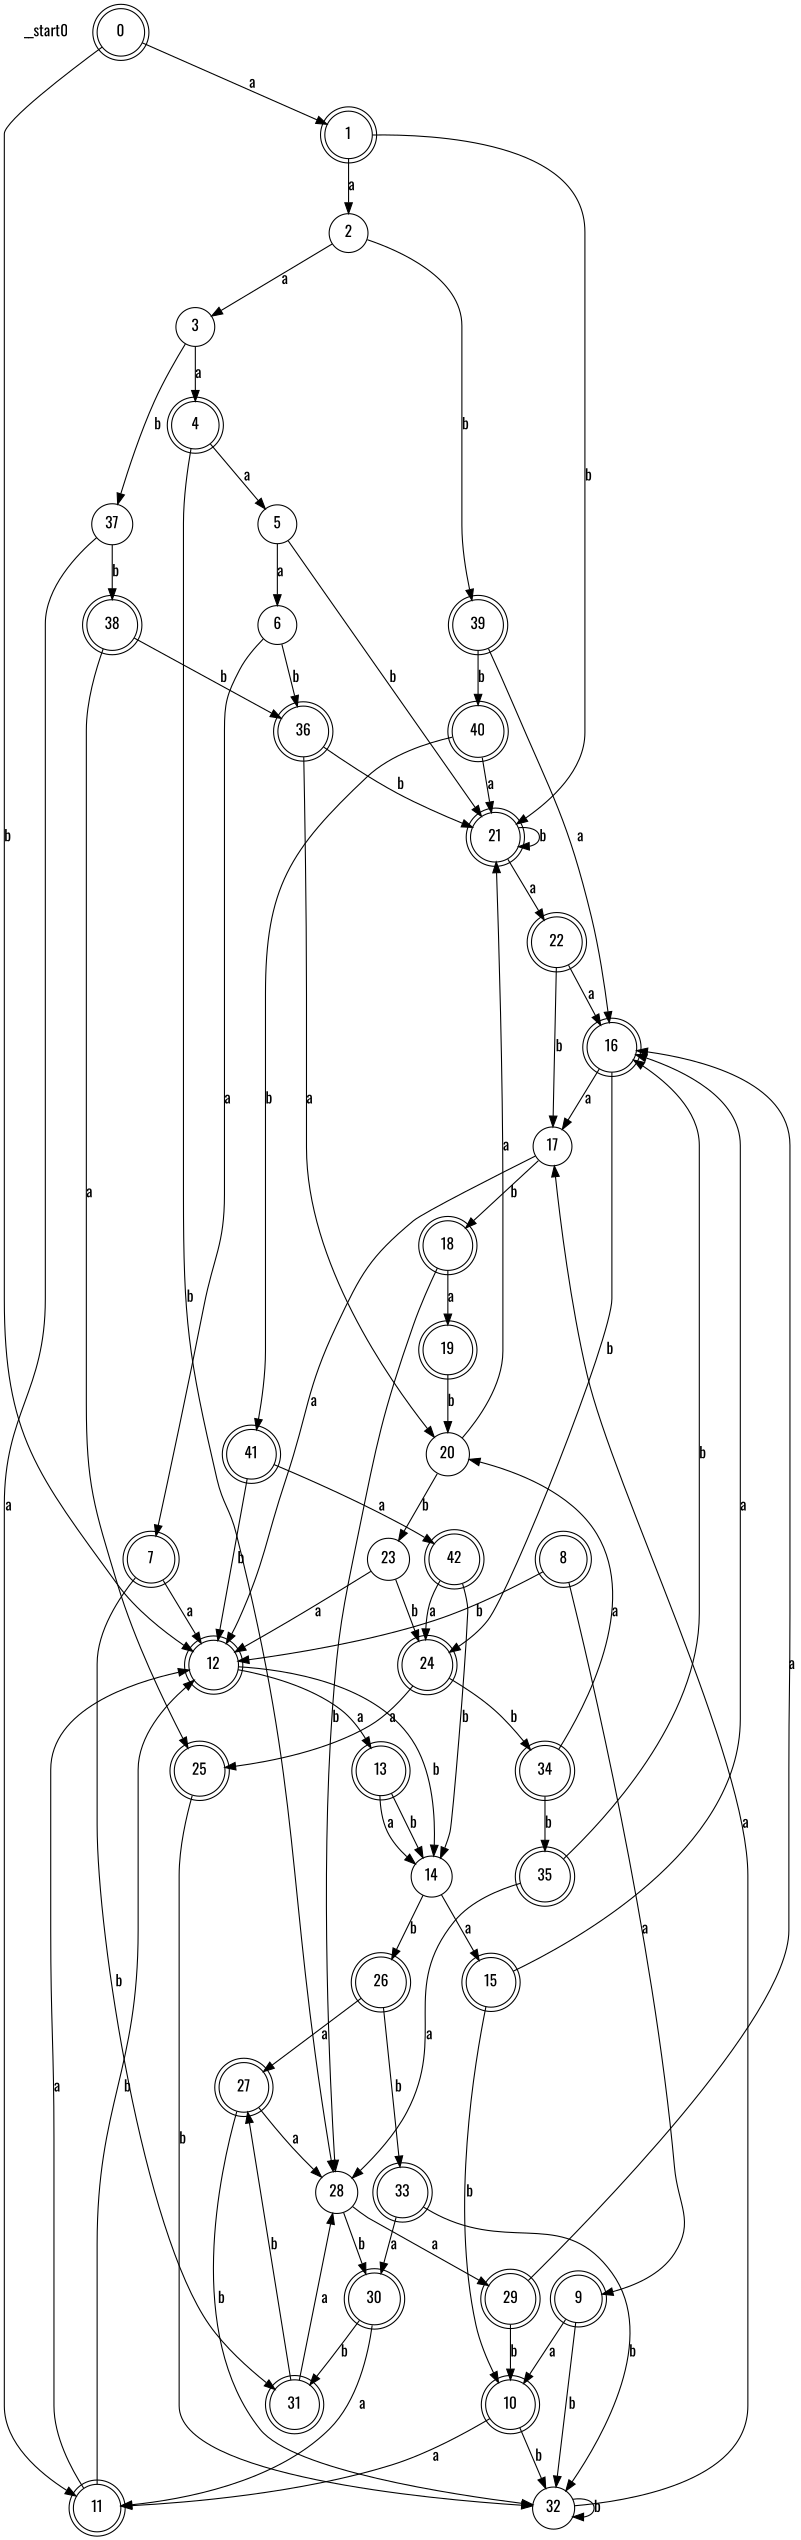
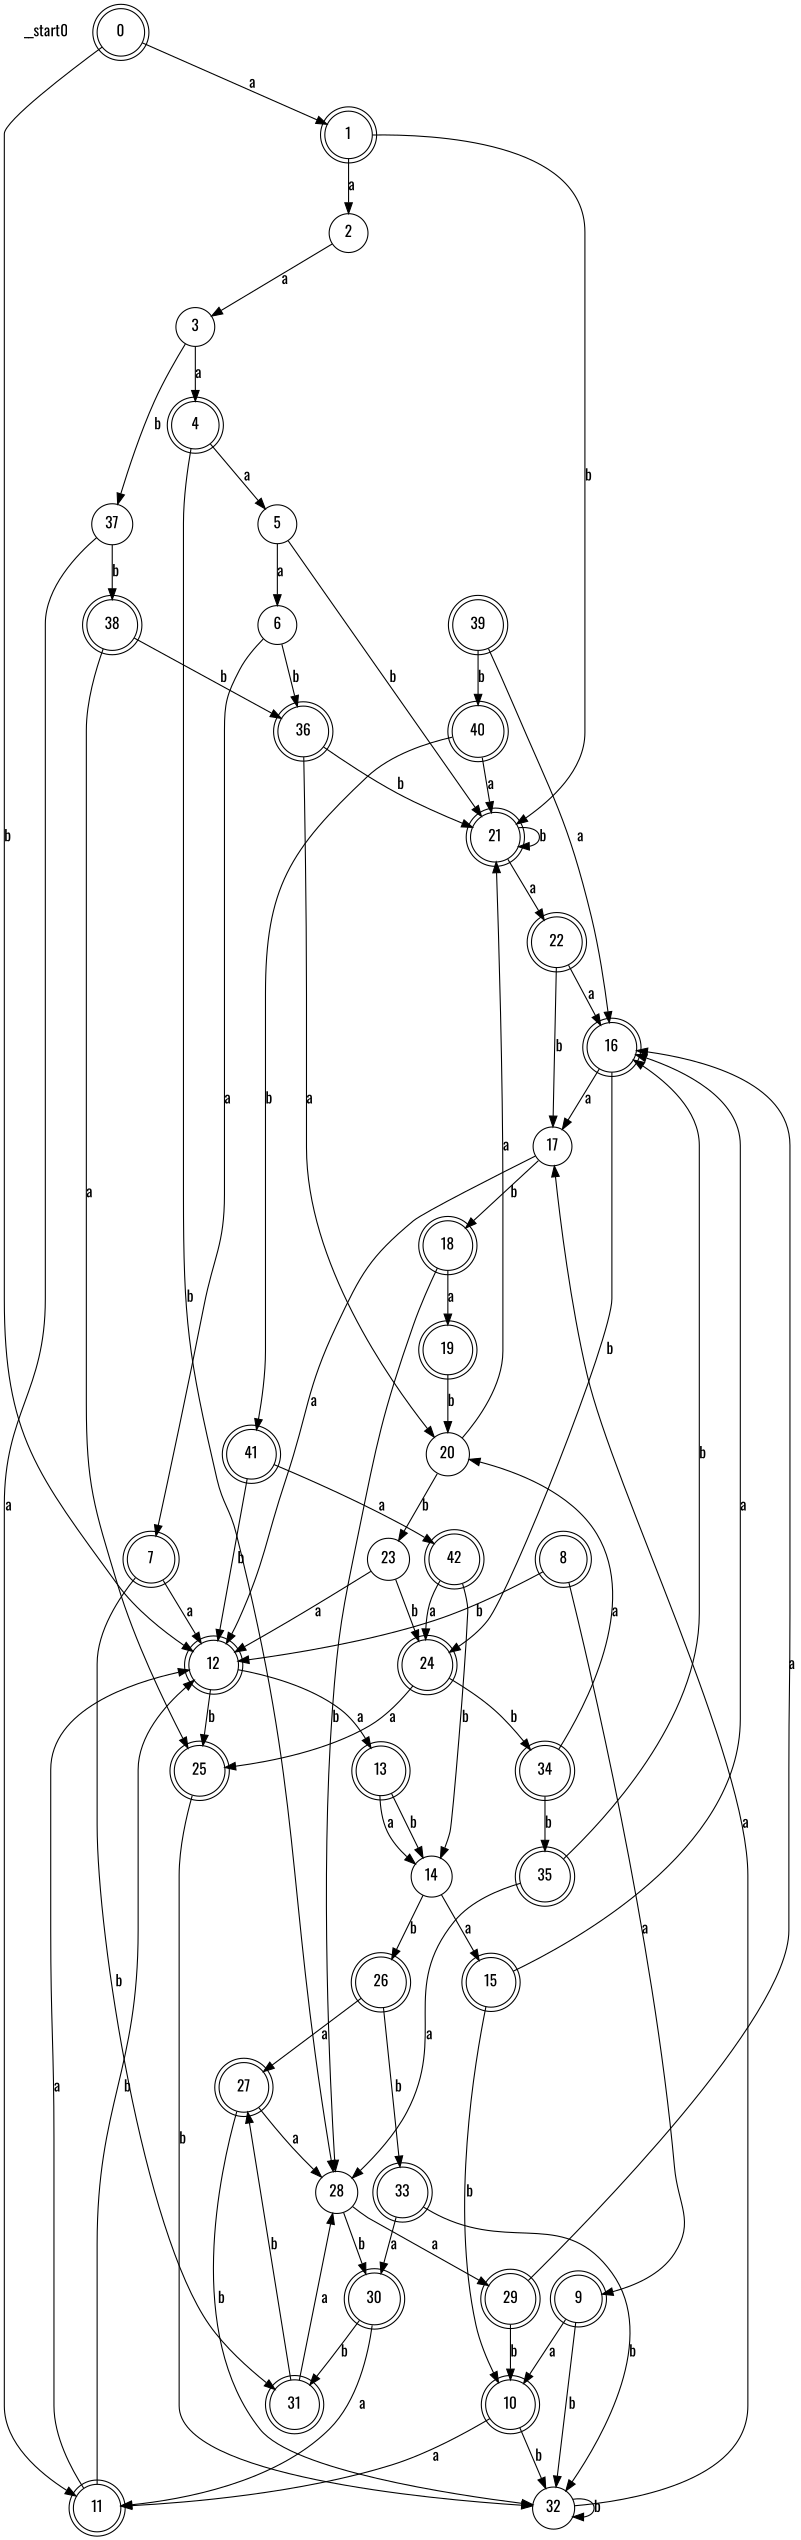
edge "2" -> "39": removed, label "b"
edge "12" -> "14": now "12" -> "25"
